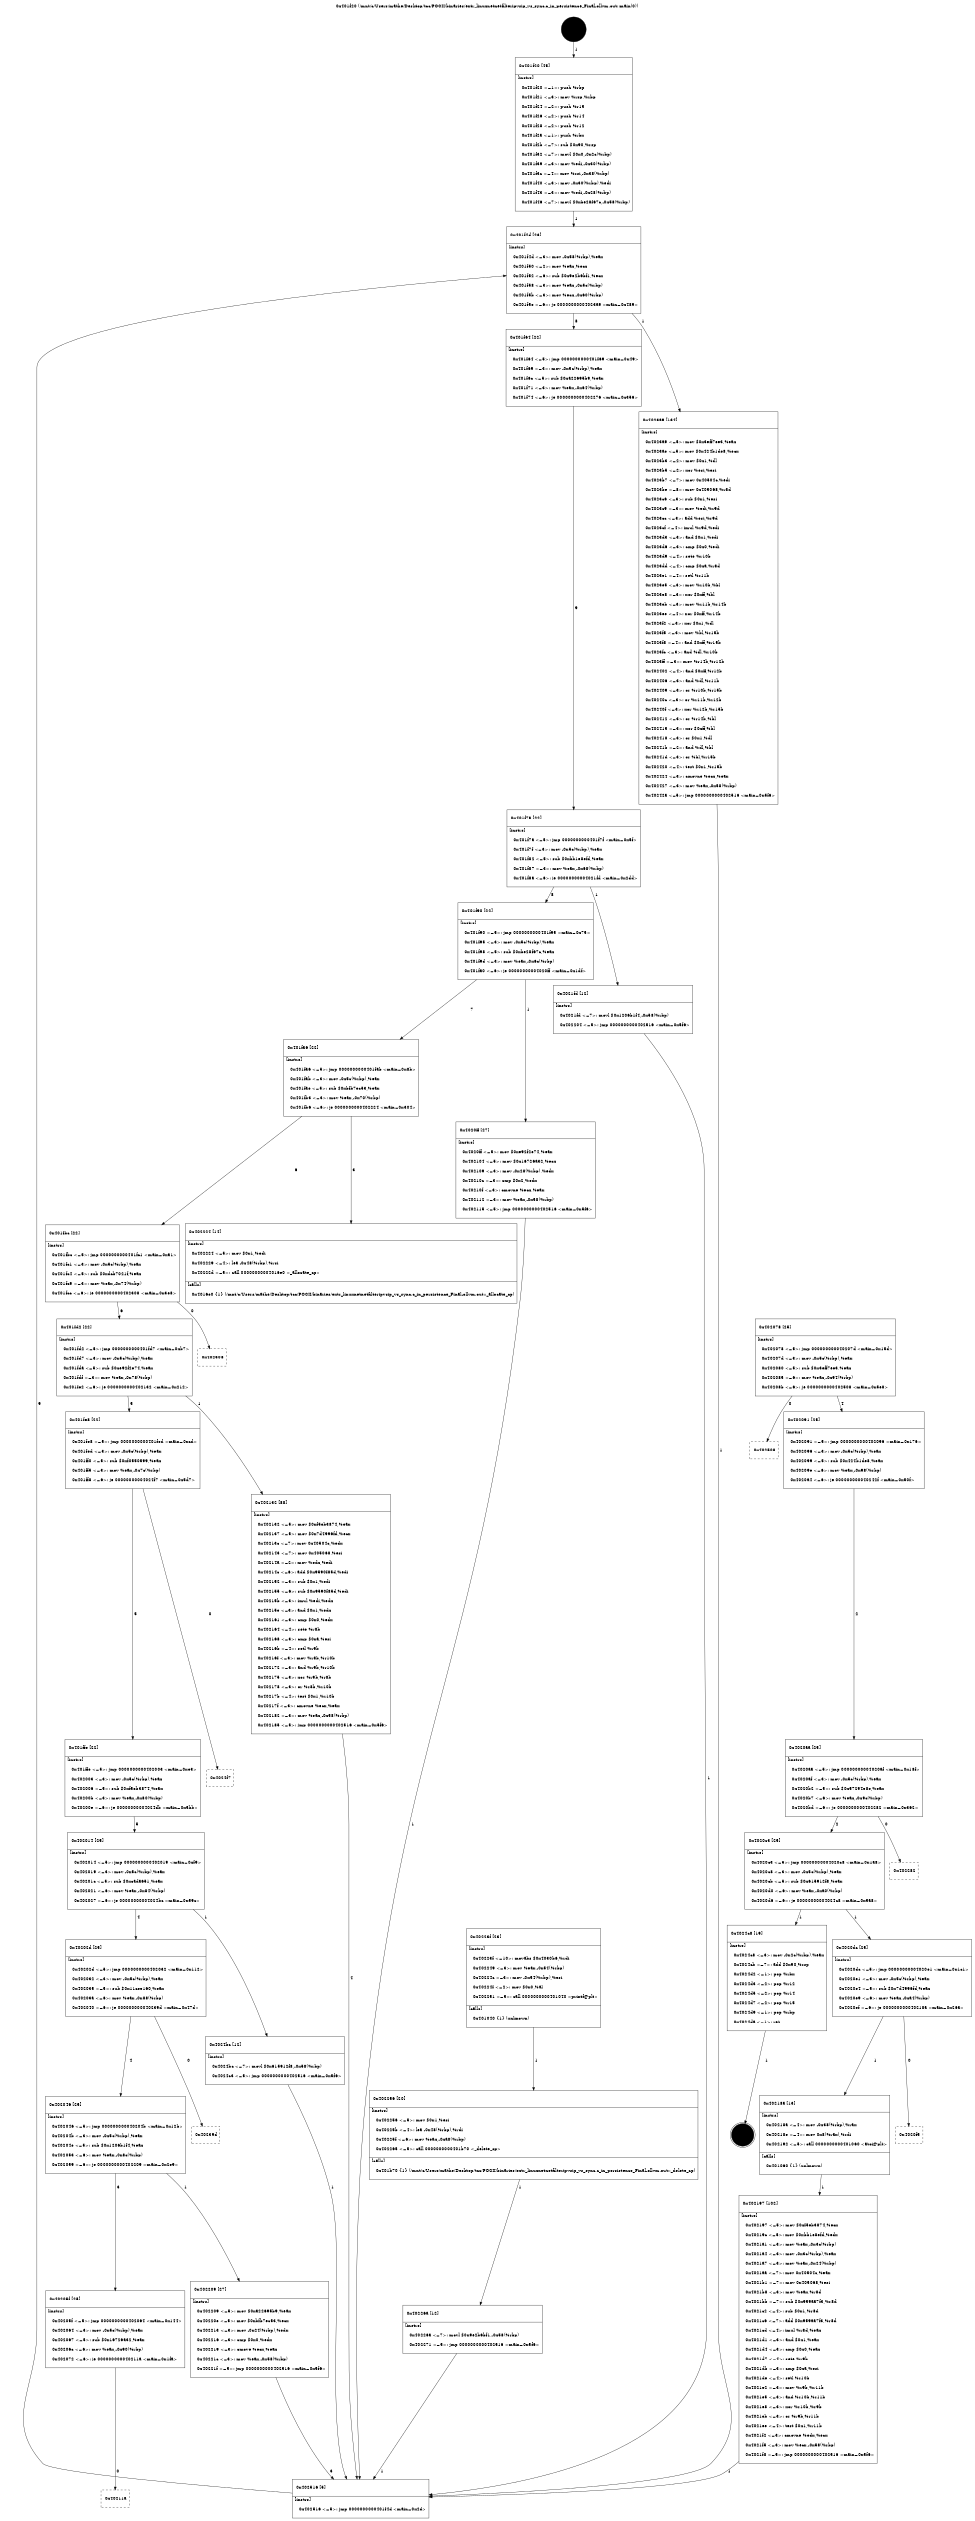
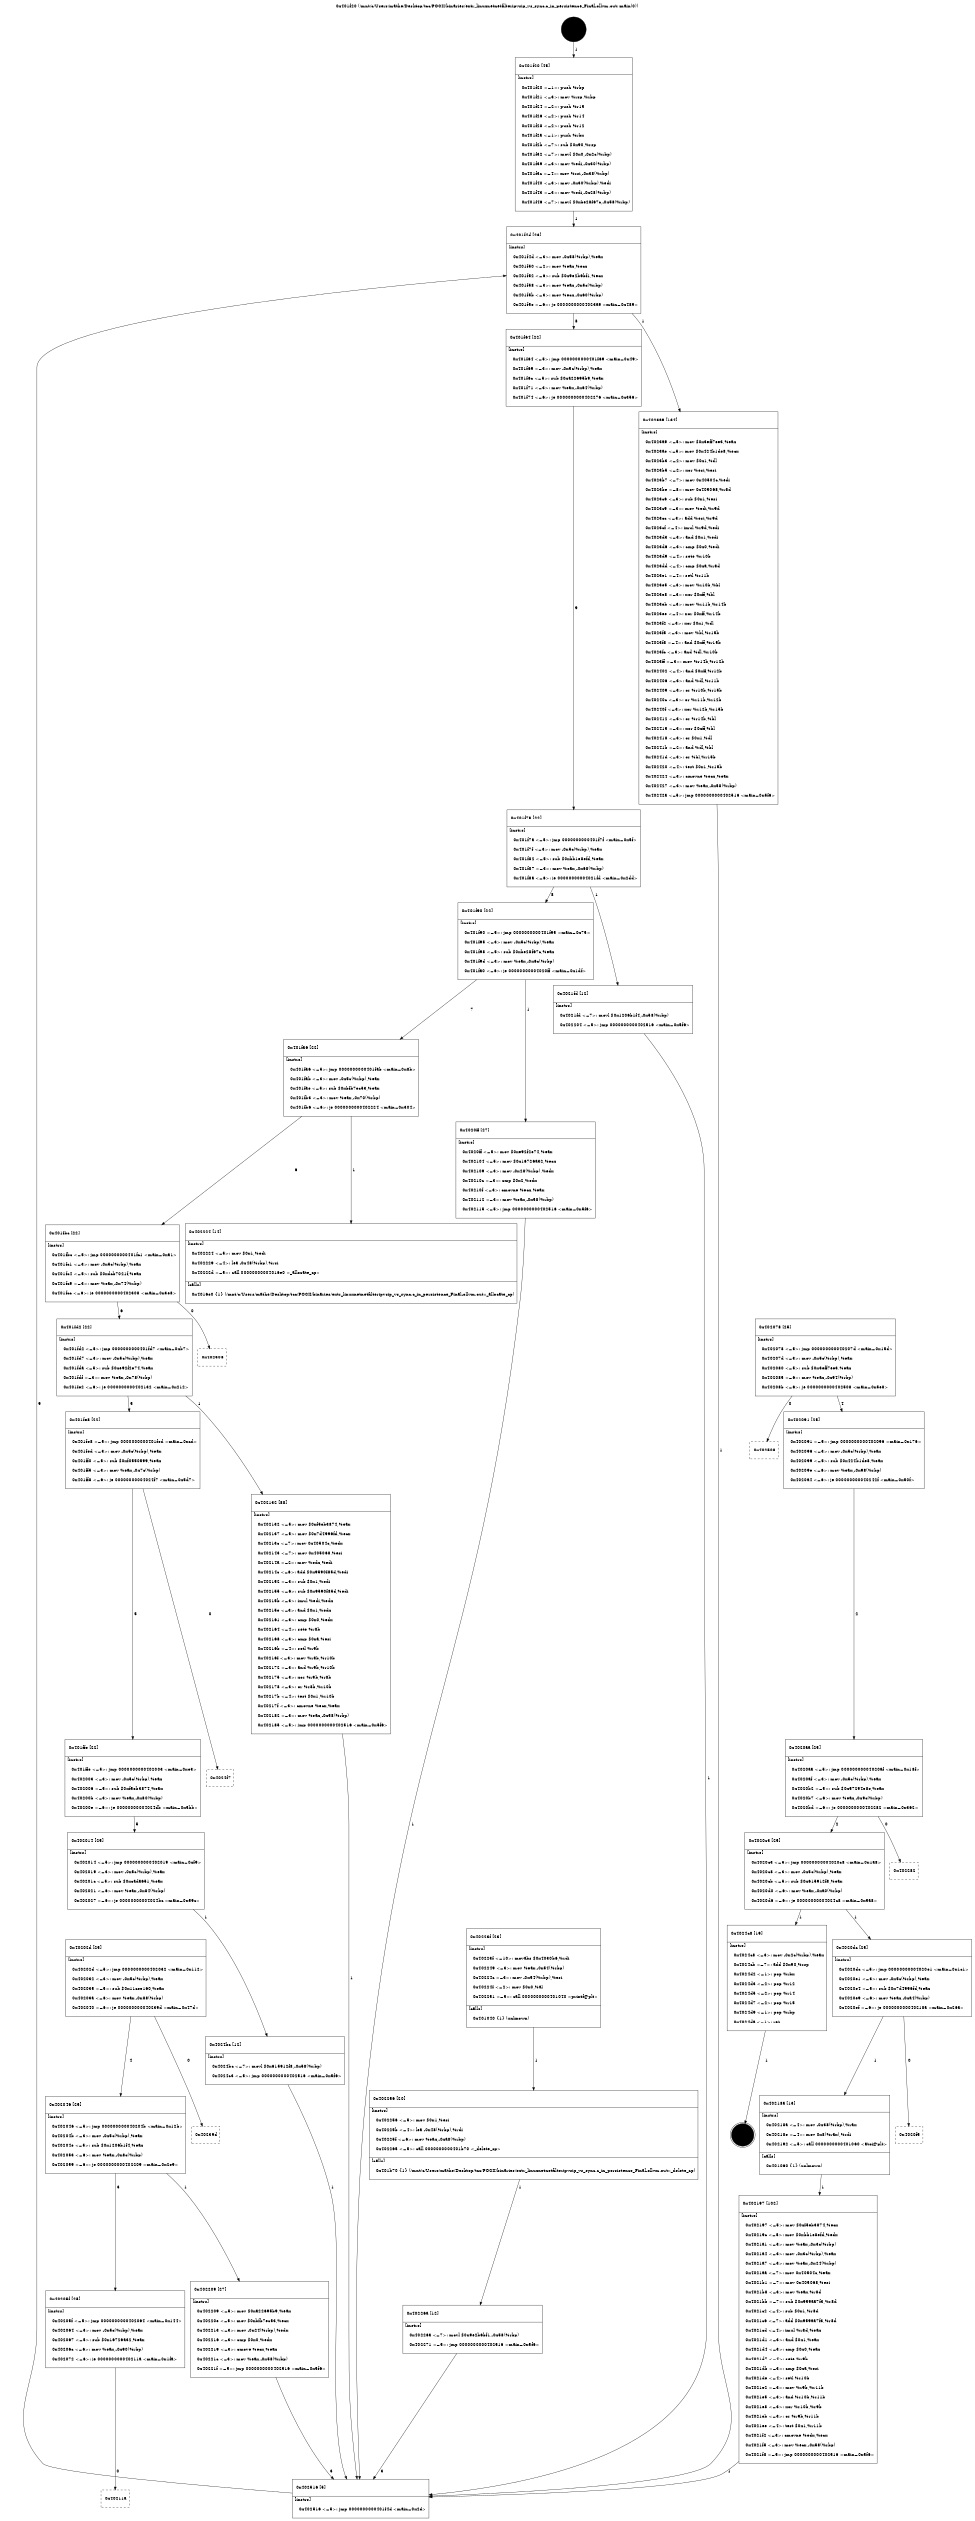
edge "0x401fa6 [22]" -> "0x402224 [14]": label " 3" -> " 1"
edge "0x402014 [25]" -> "0x40202d [25]": removed, label "4"
edge "0x402132 [88]" -> "0x402516 [5]": label " 4" -> " 1"
edge "0x40226a [12]" -> "0x402516 [5]": label " 1" -> " 3"
